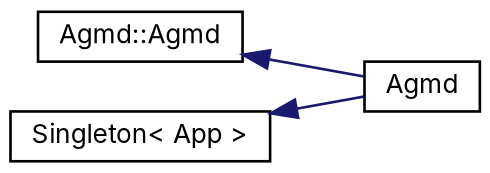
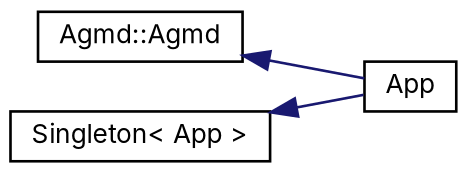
node "Agmd": label "Agmd" -> "App"
